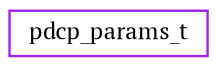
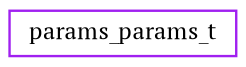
node "pdcp_params_t": label "pdcp_params_t" -> "params_params_t"
